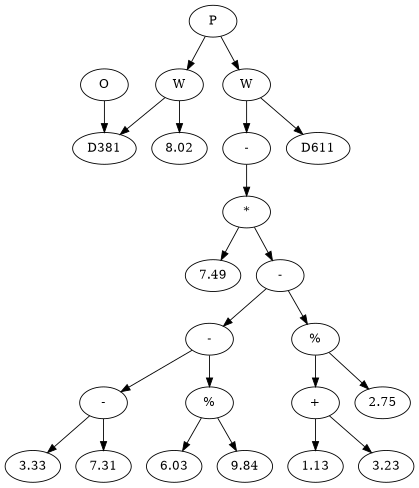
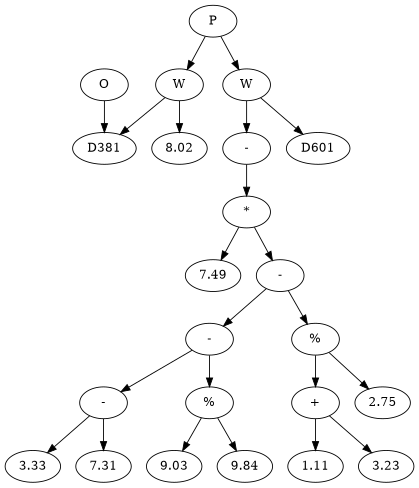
node "D611": label "D611" -> "D601"
node "6.03": label "6.03" -> "9.03"
node "1.13": label "1.13" -> "1.11"
